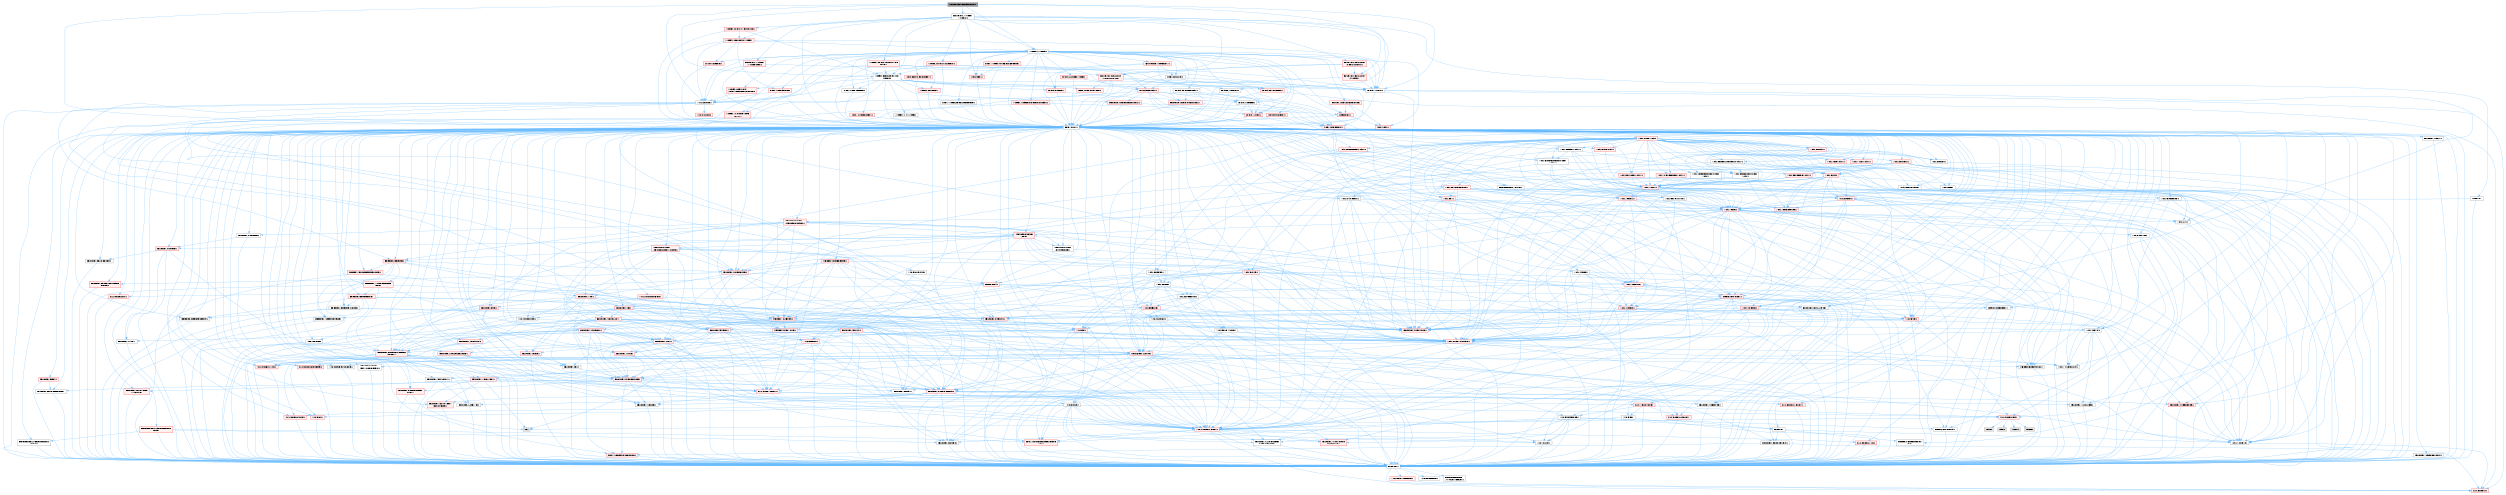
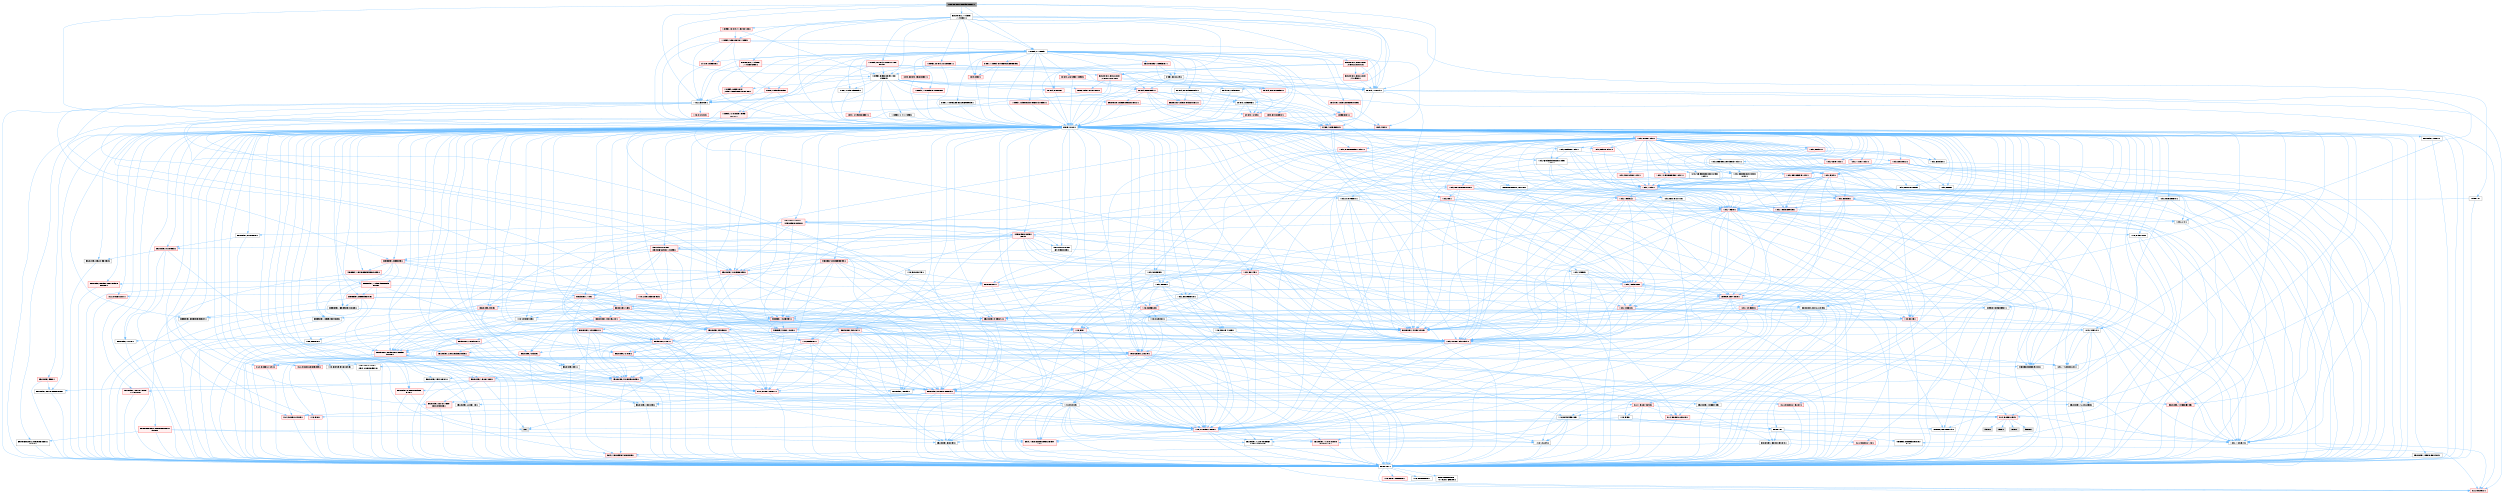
node "Widgets/Templates.h": label "Widgets/Templates.h" -> "Widgets/WidgetPixelSnapping.h"
